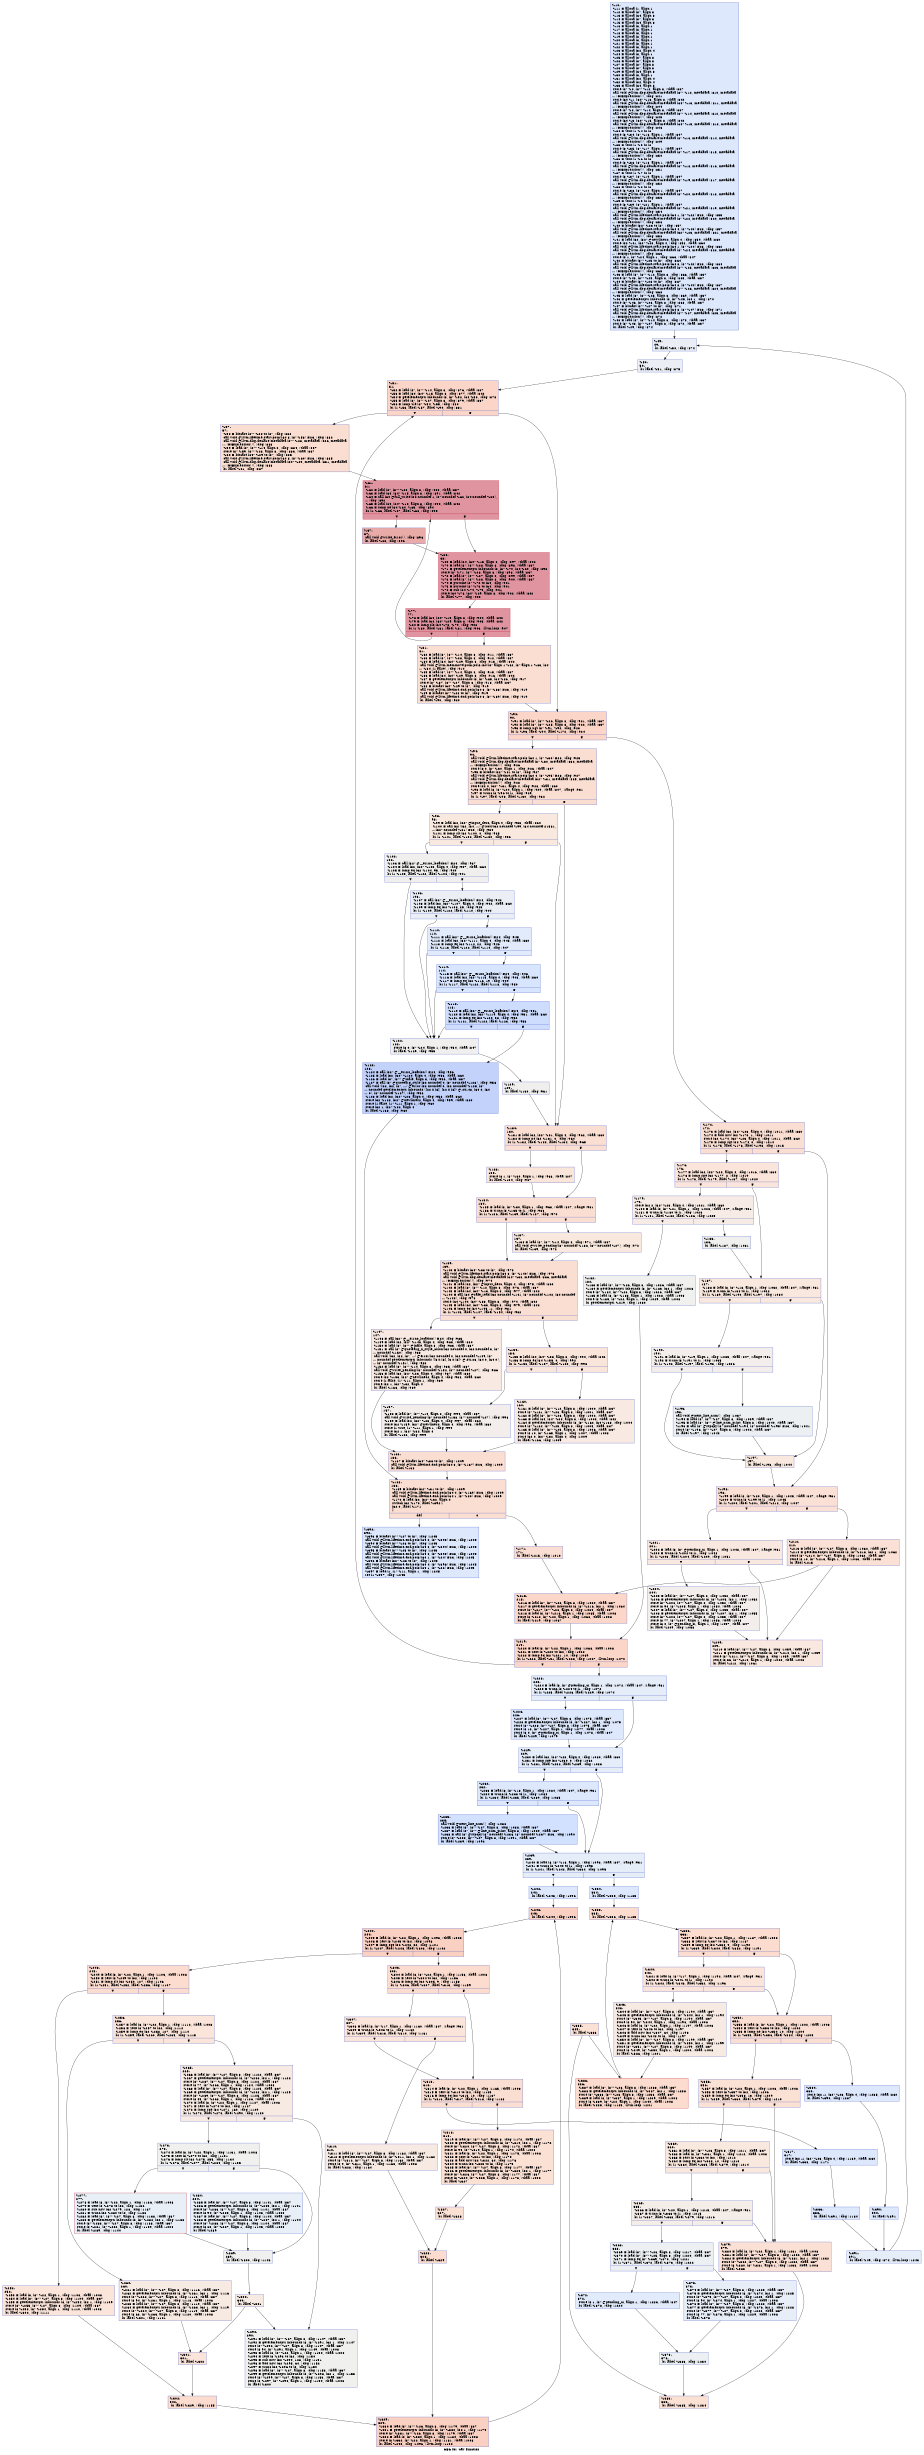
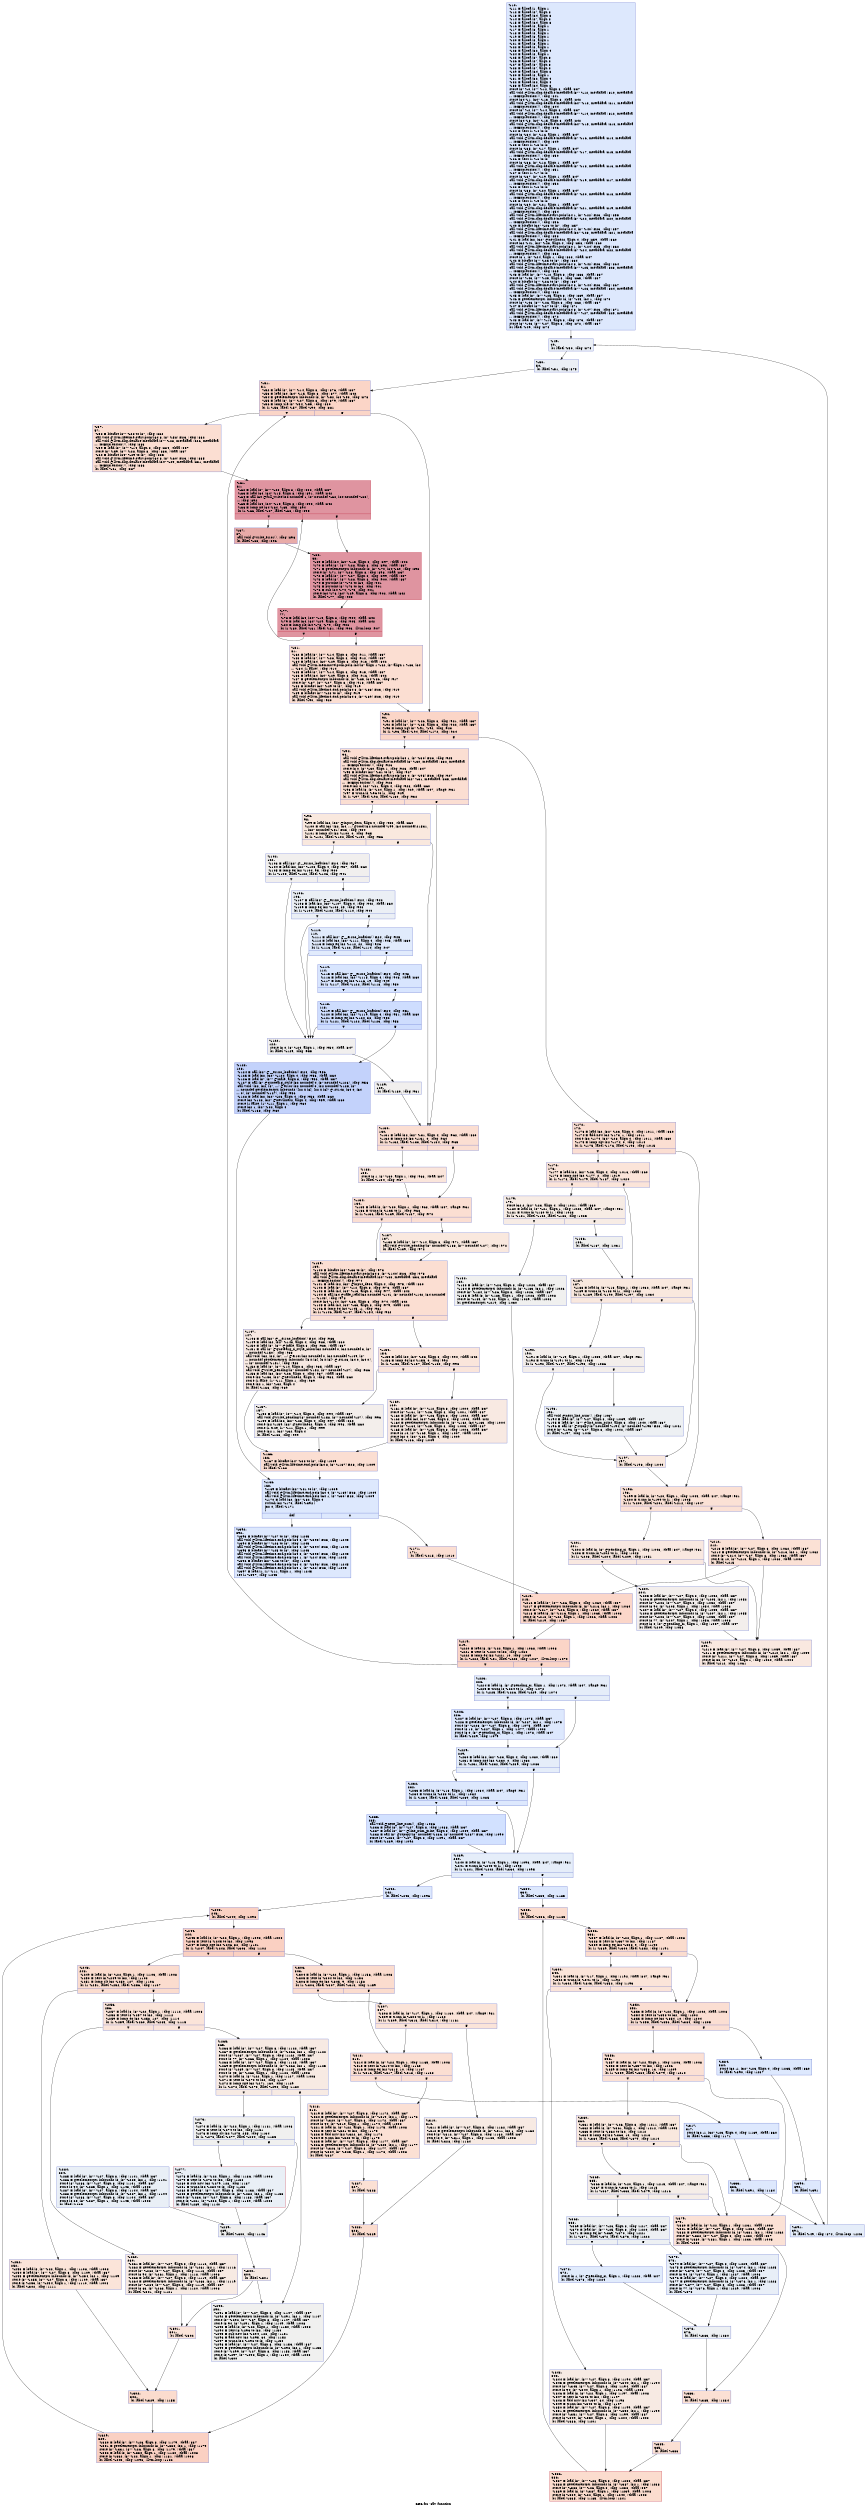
edge "%114:" -> "%122:": removed
node "%168:": fillcolor #f7b59970 -> #b2ccfb70
edge "%385:" -> "%383:": reversed
